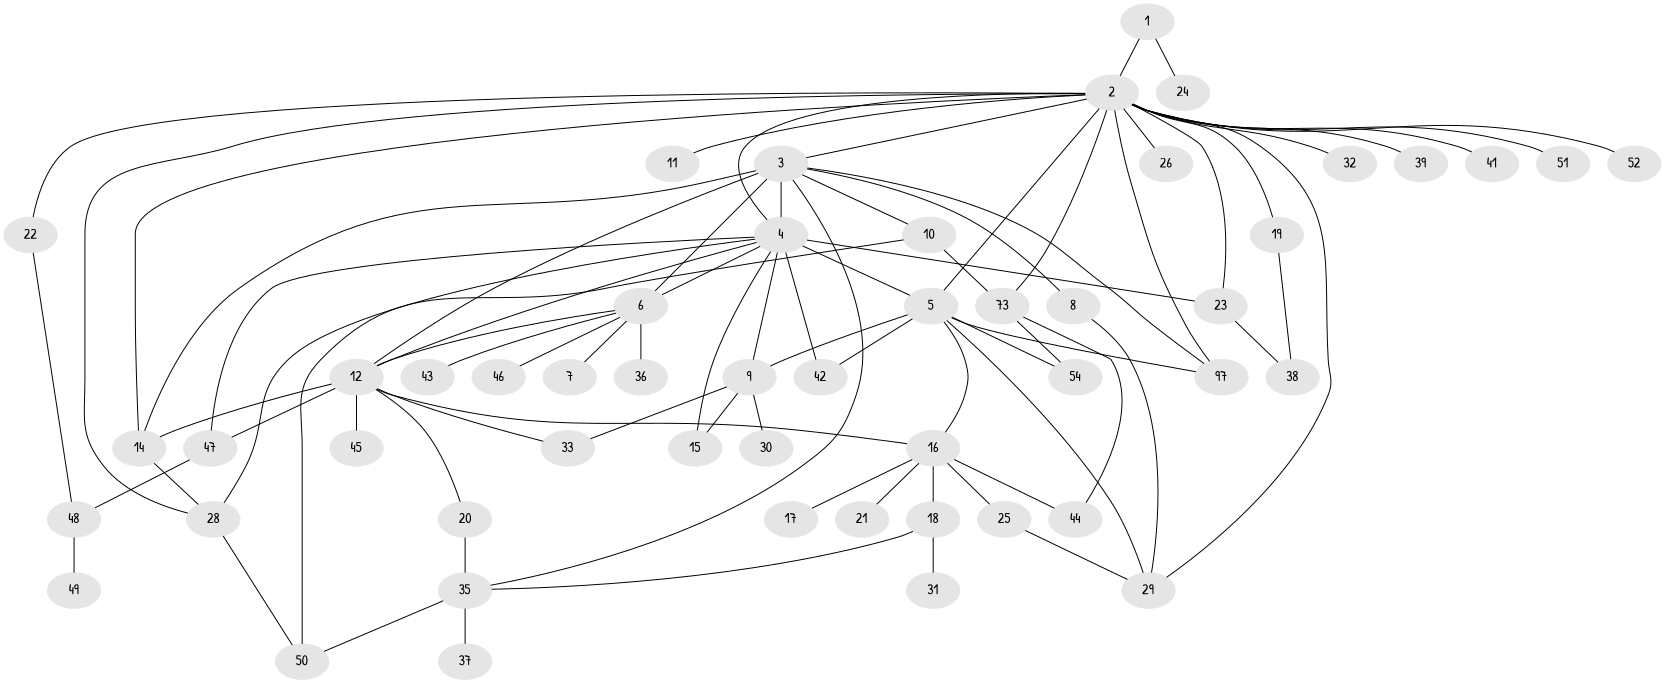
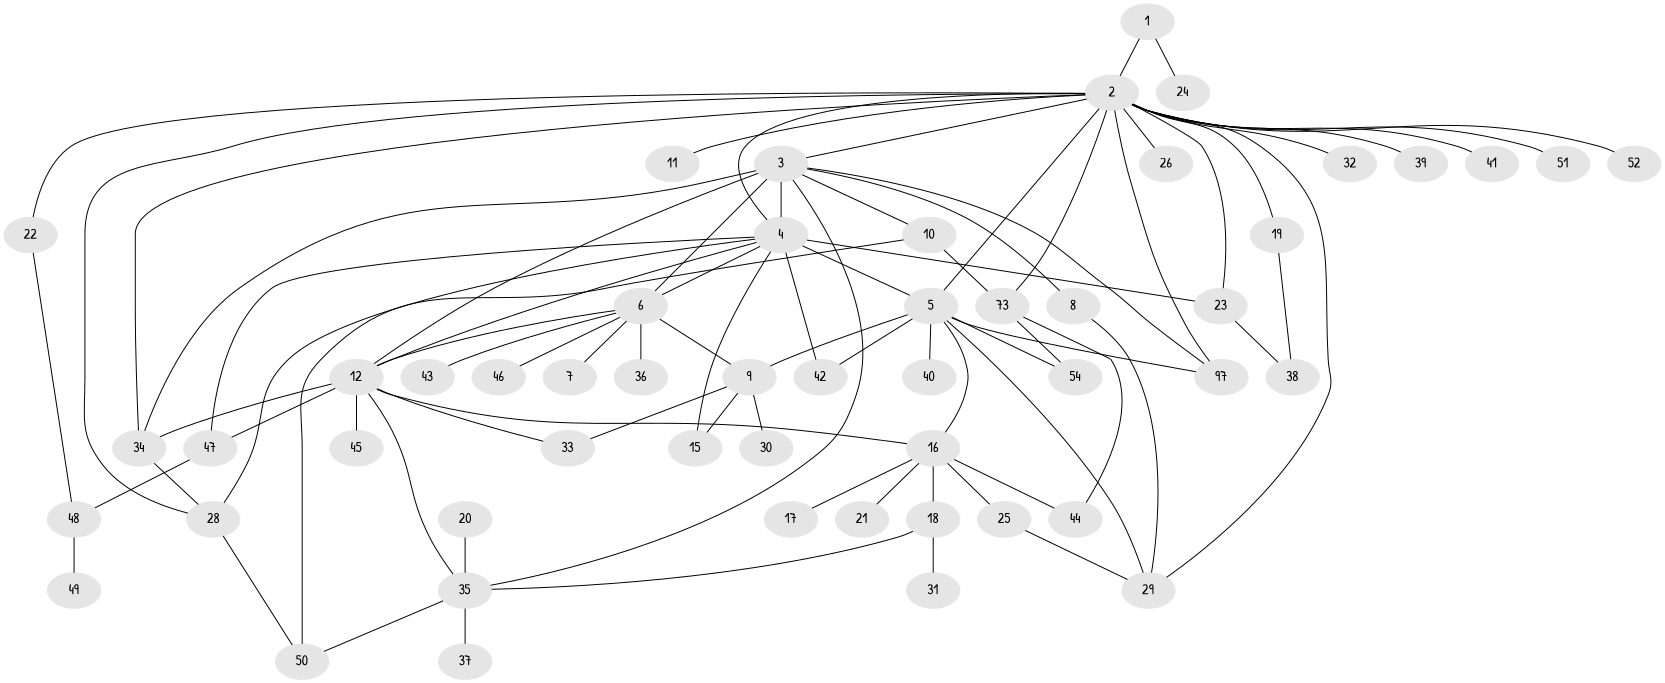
edge "4" -- "9": now "6" -- "9"
node "40": added
edge "12" -- "20": now "12" -- "35"
node "14": label "14" -> "34"
